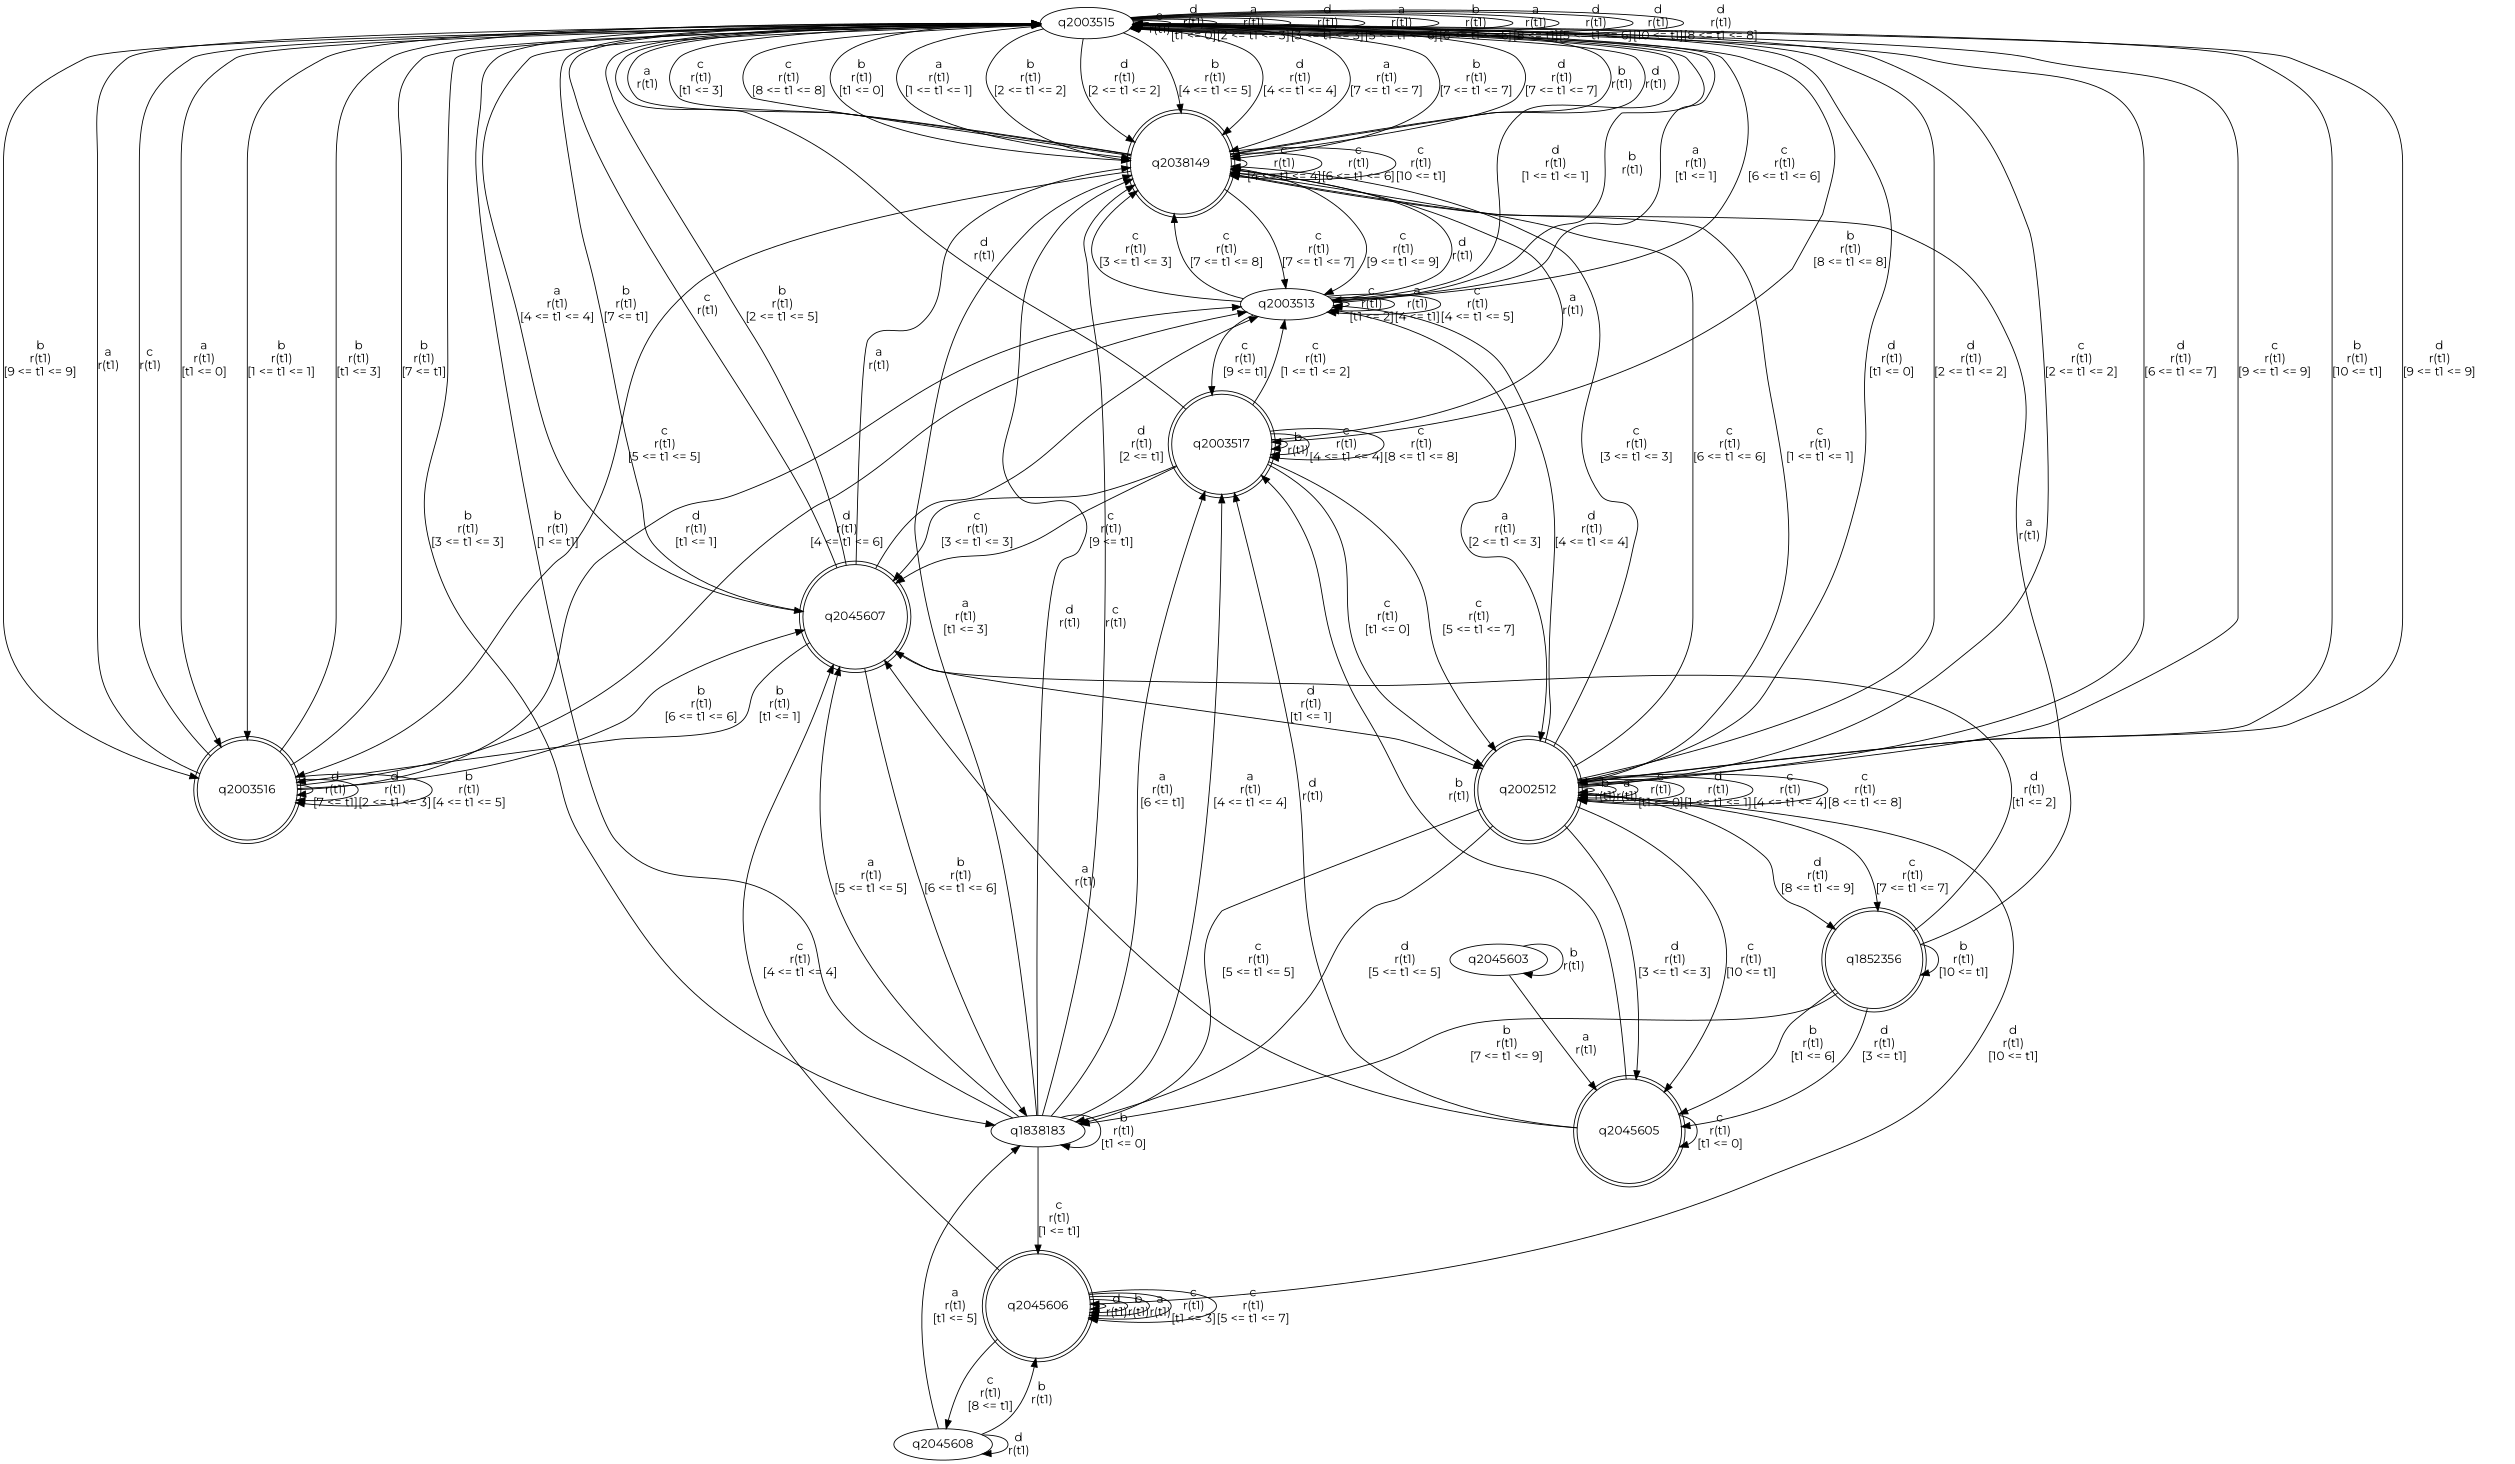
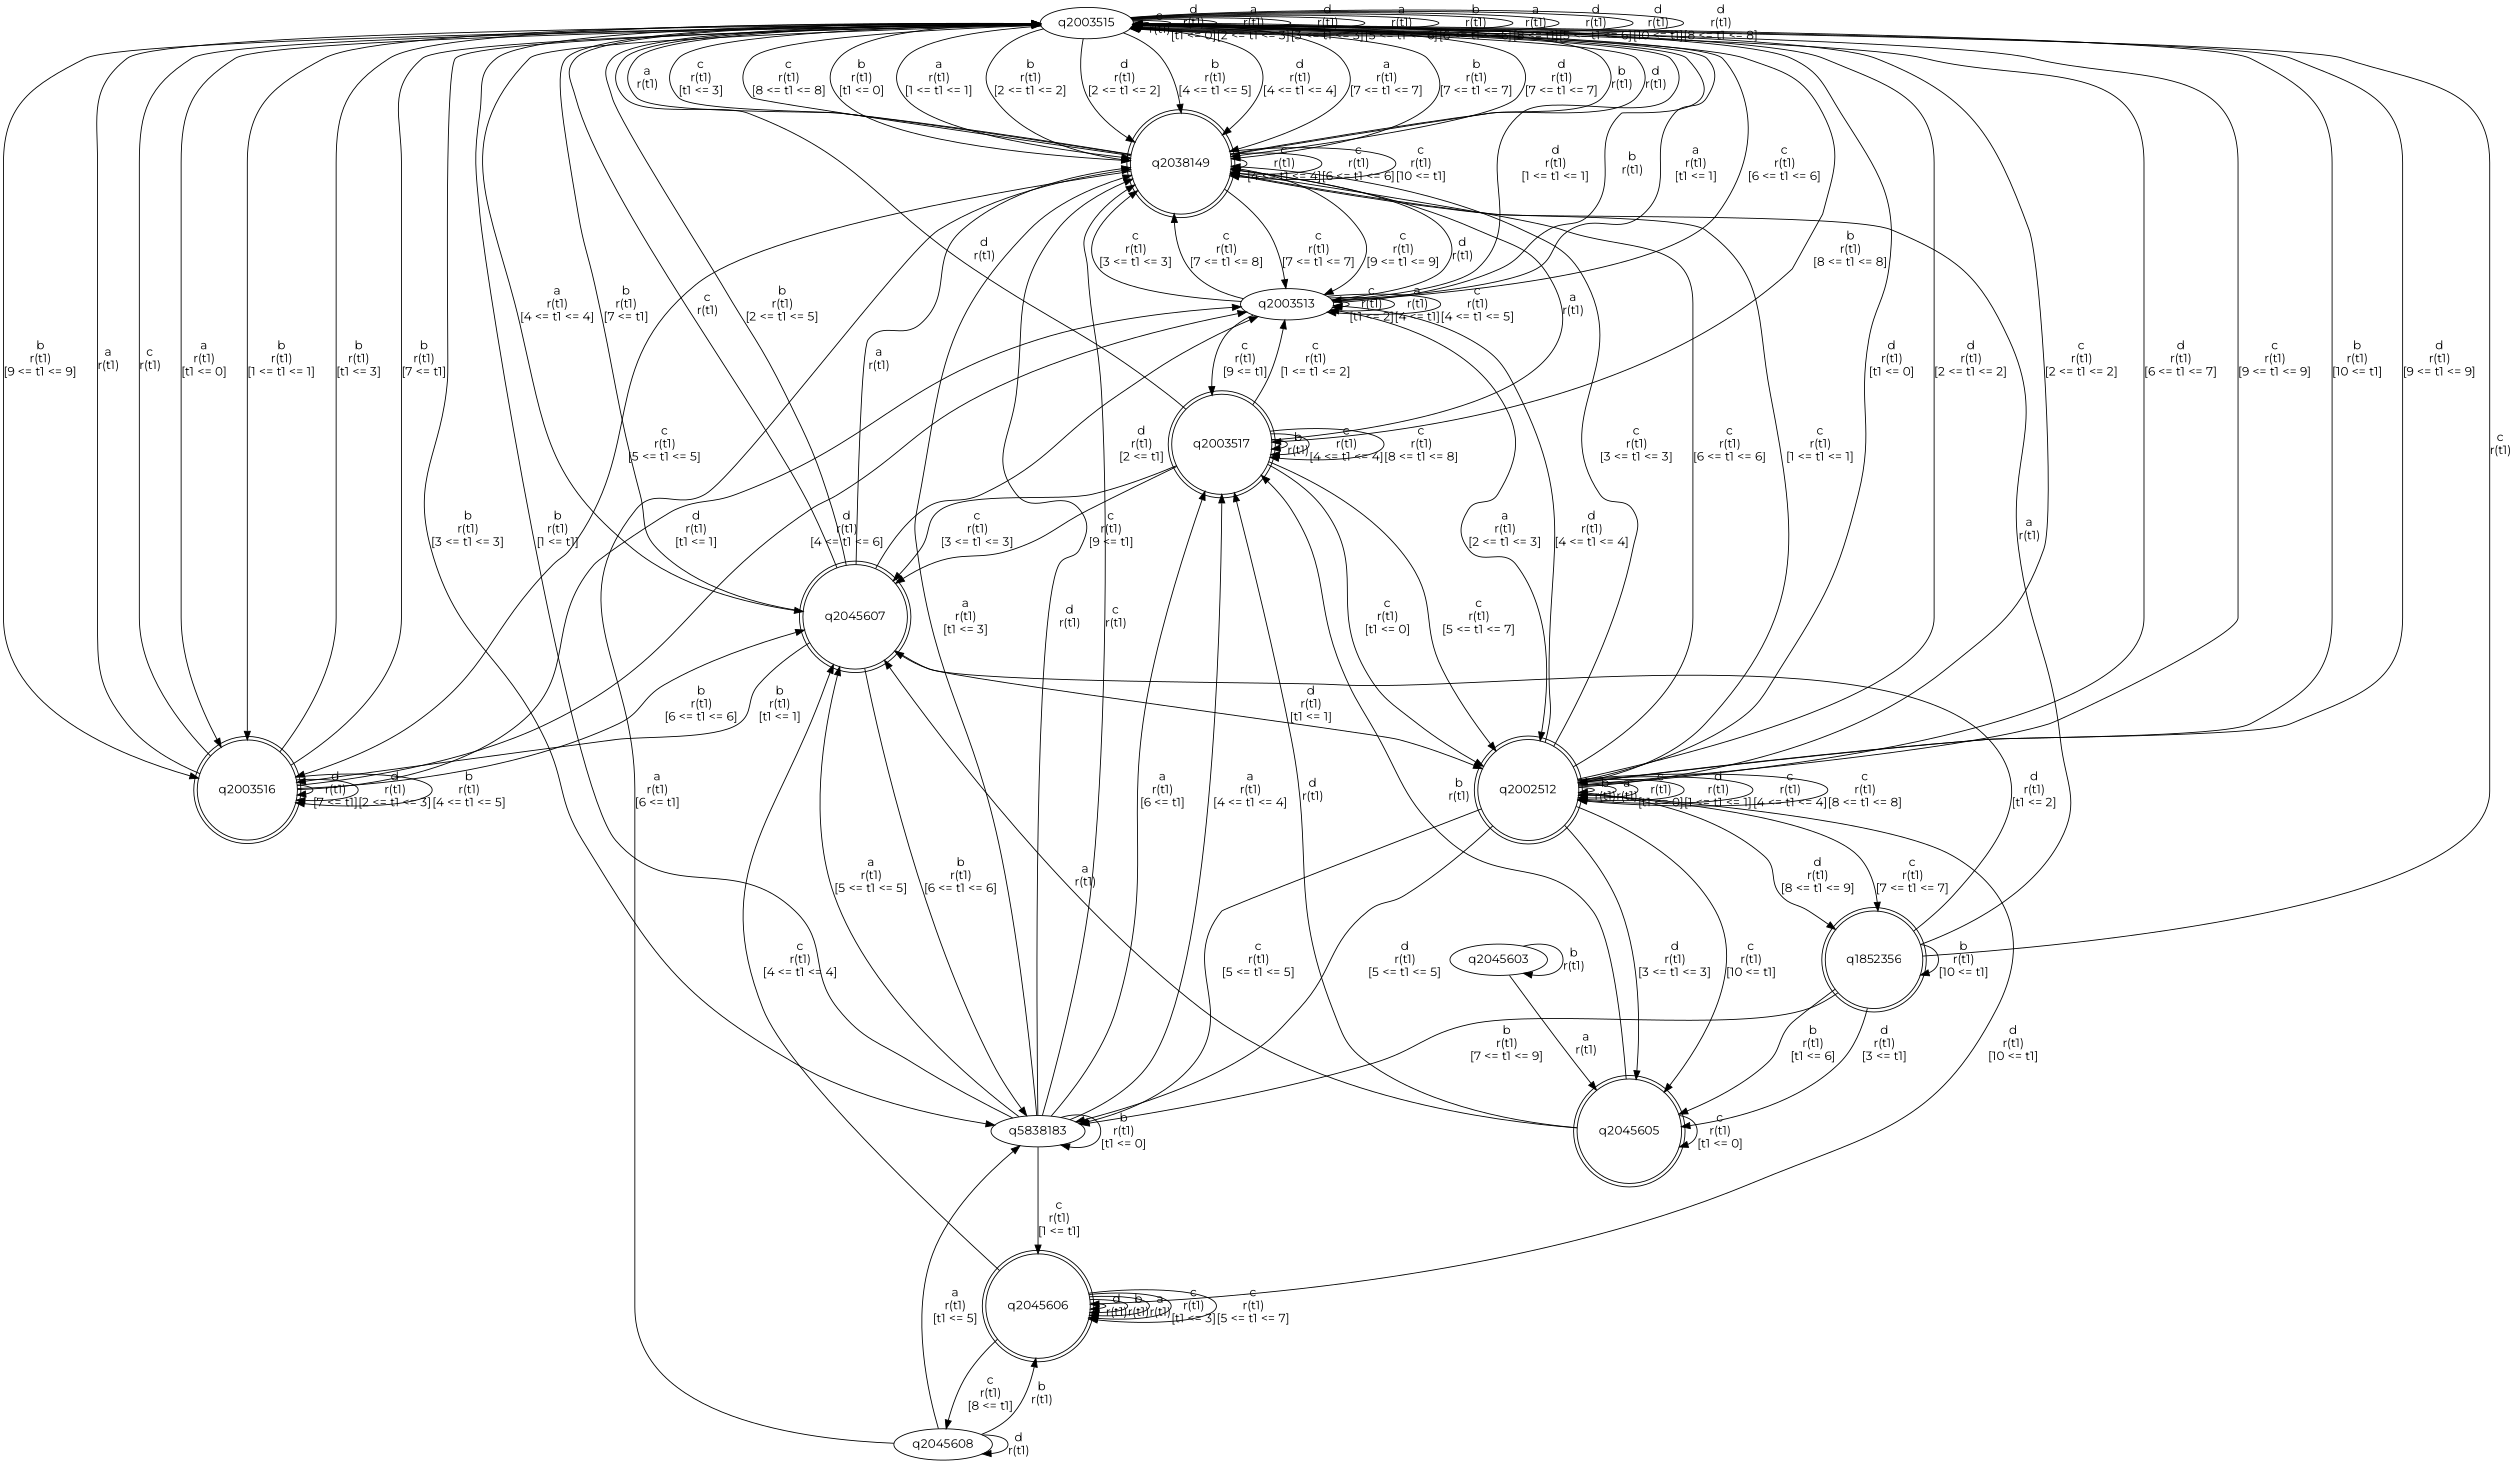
edge "q1852356" -> "q2003515": added, label "c r(t1)"
edge "q2045608" -> "q2038149": added, label "a r(t1) [6 <= t1]"
node "q1838183": label "q1838183" -> "q5838183"
